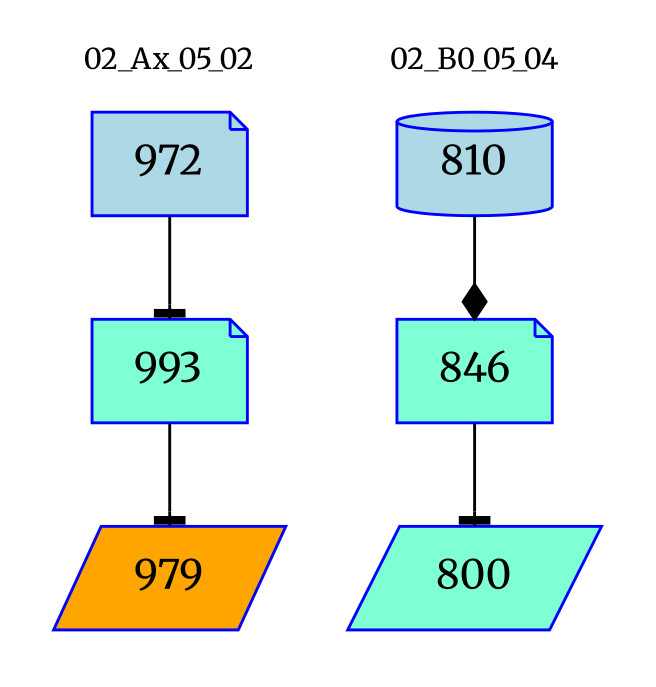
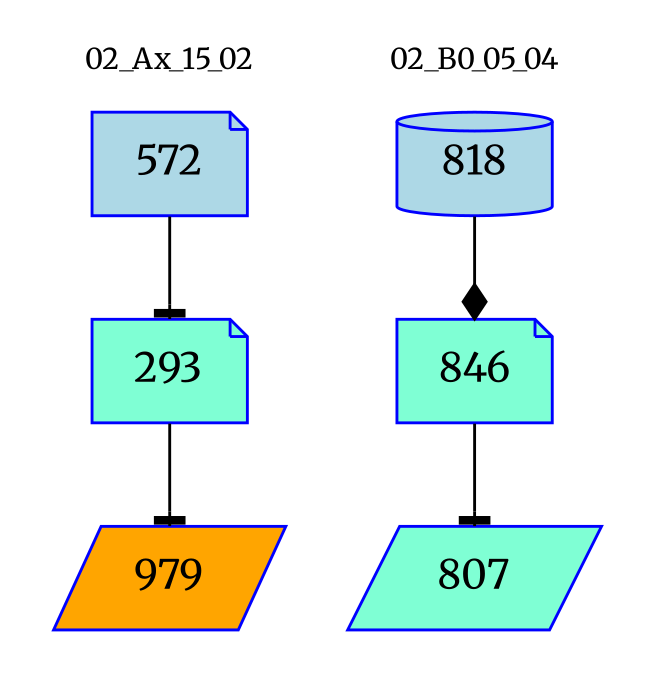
cluster "02_Ax_05_02": label "02_Ax_05_02" -> "02_Ax_15_02"
node "972": label "972" -> "572"
node "810": label "810" -> "818"
node "993": label "993" -> "293"
node "800": label "800" -> "807"
